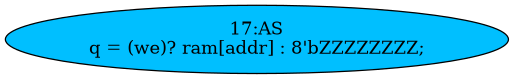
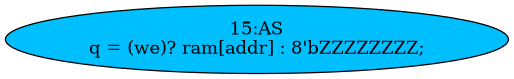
node "17:AS q = (we)? ram[addr] : 8'bZZZZZZZZ;": label "17:AS q = (we)? ram[addr] : 8'bZZZZZZZZ;" -> "15:AS q = (we)? ram[addr] : 8'bZZZZZZZZ;"
